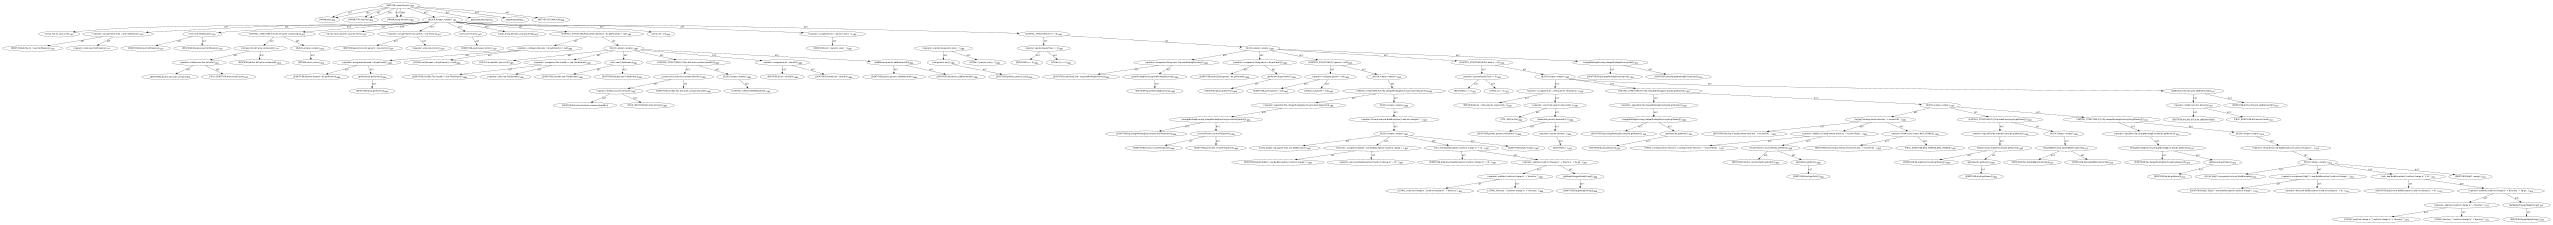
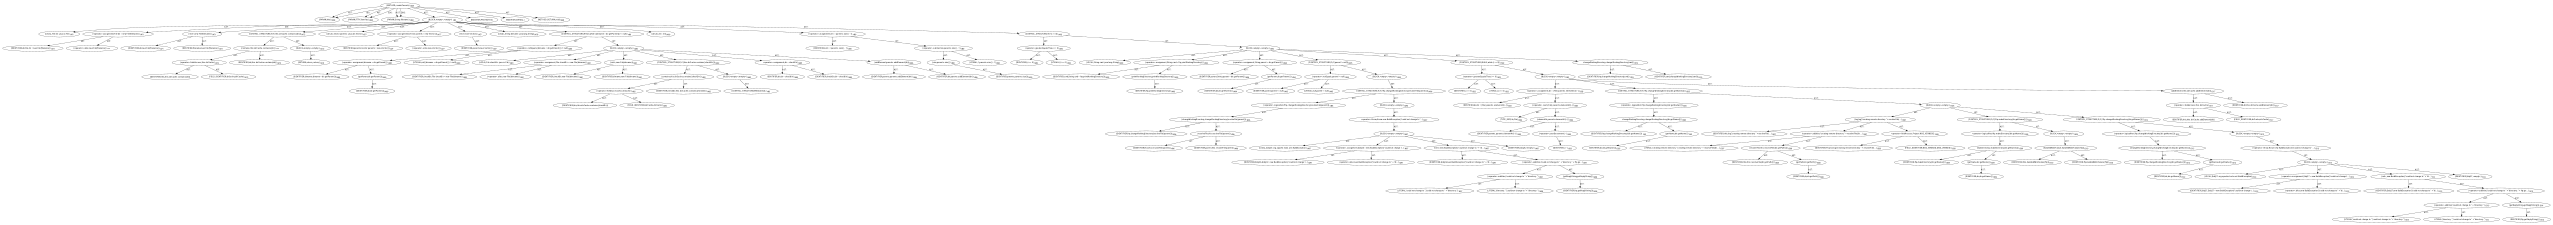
edge "(<operator>.assignment,int i = parents.size() - 1)" -> "(<operator>.subtraction,parents.size() - 1)": added, label "AST:"
node "(LOCAL,String cwd: java.lang.String)": added
